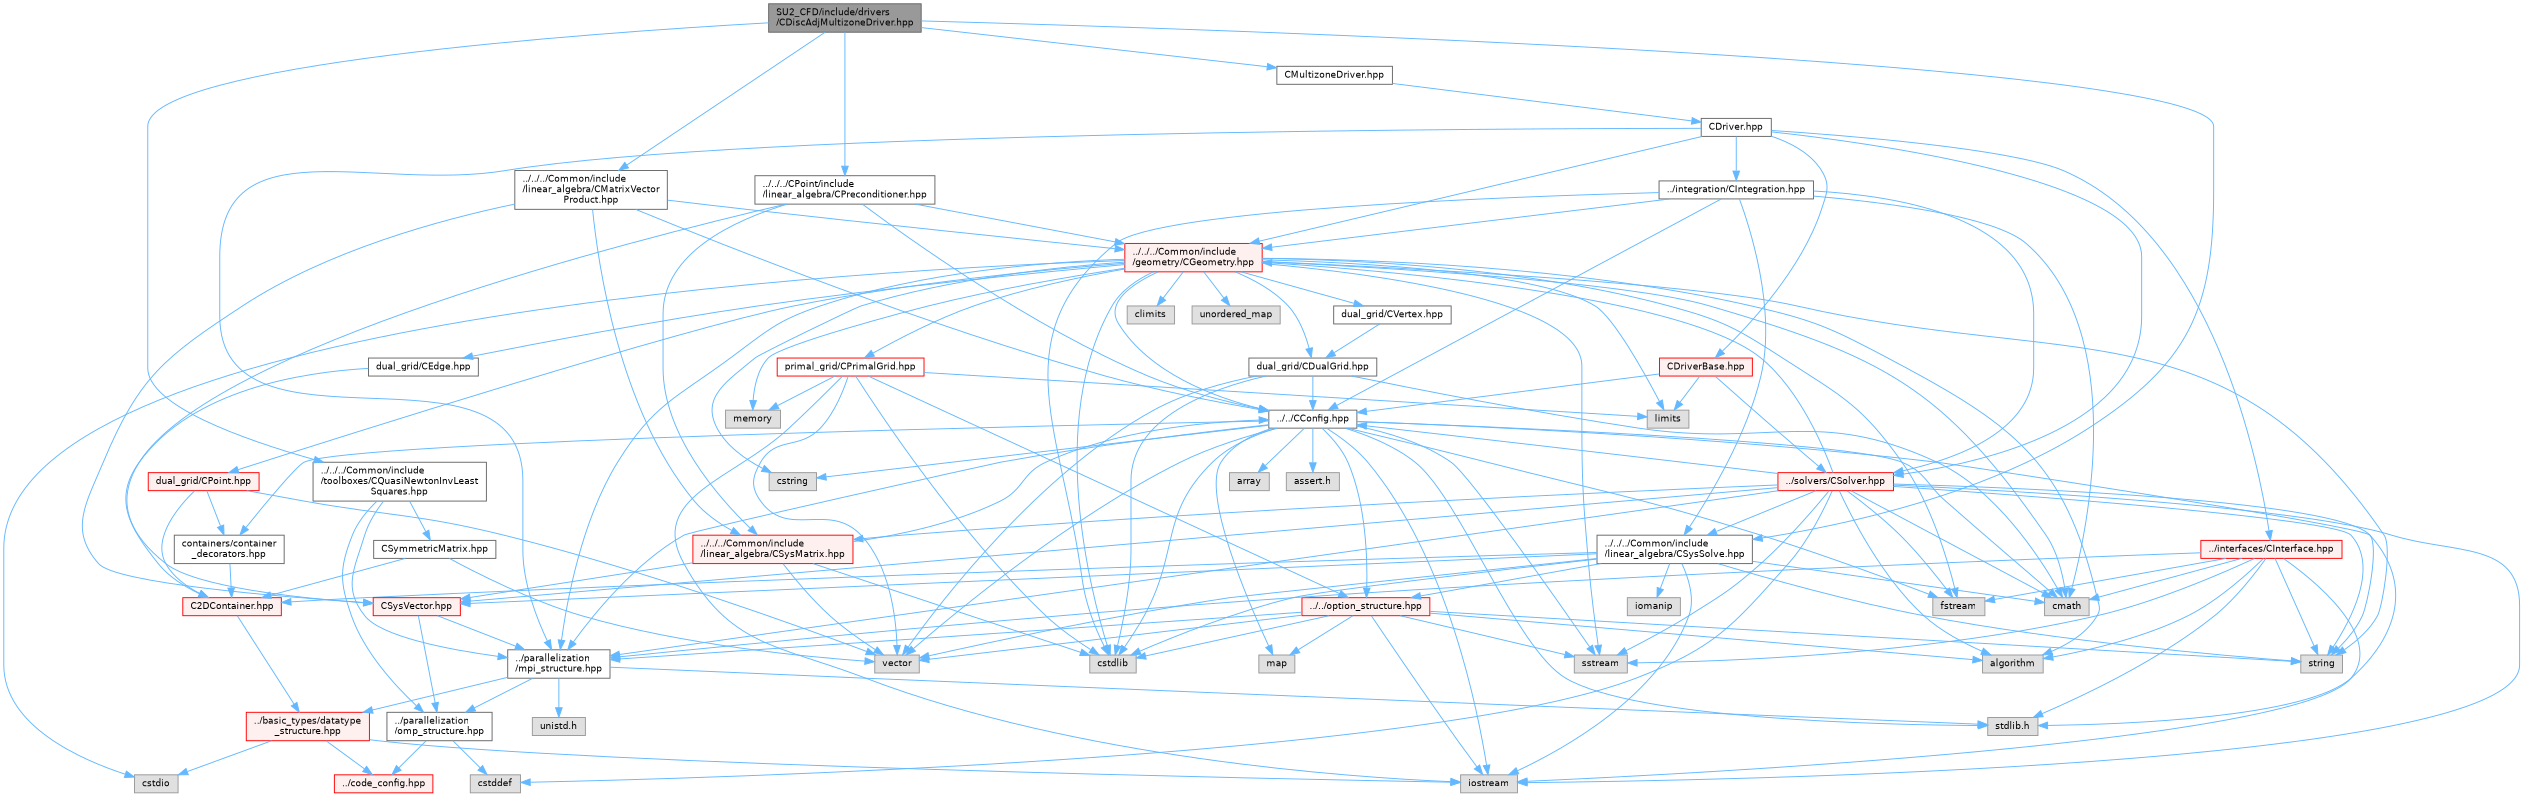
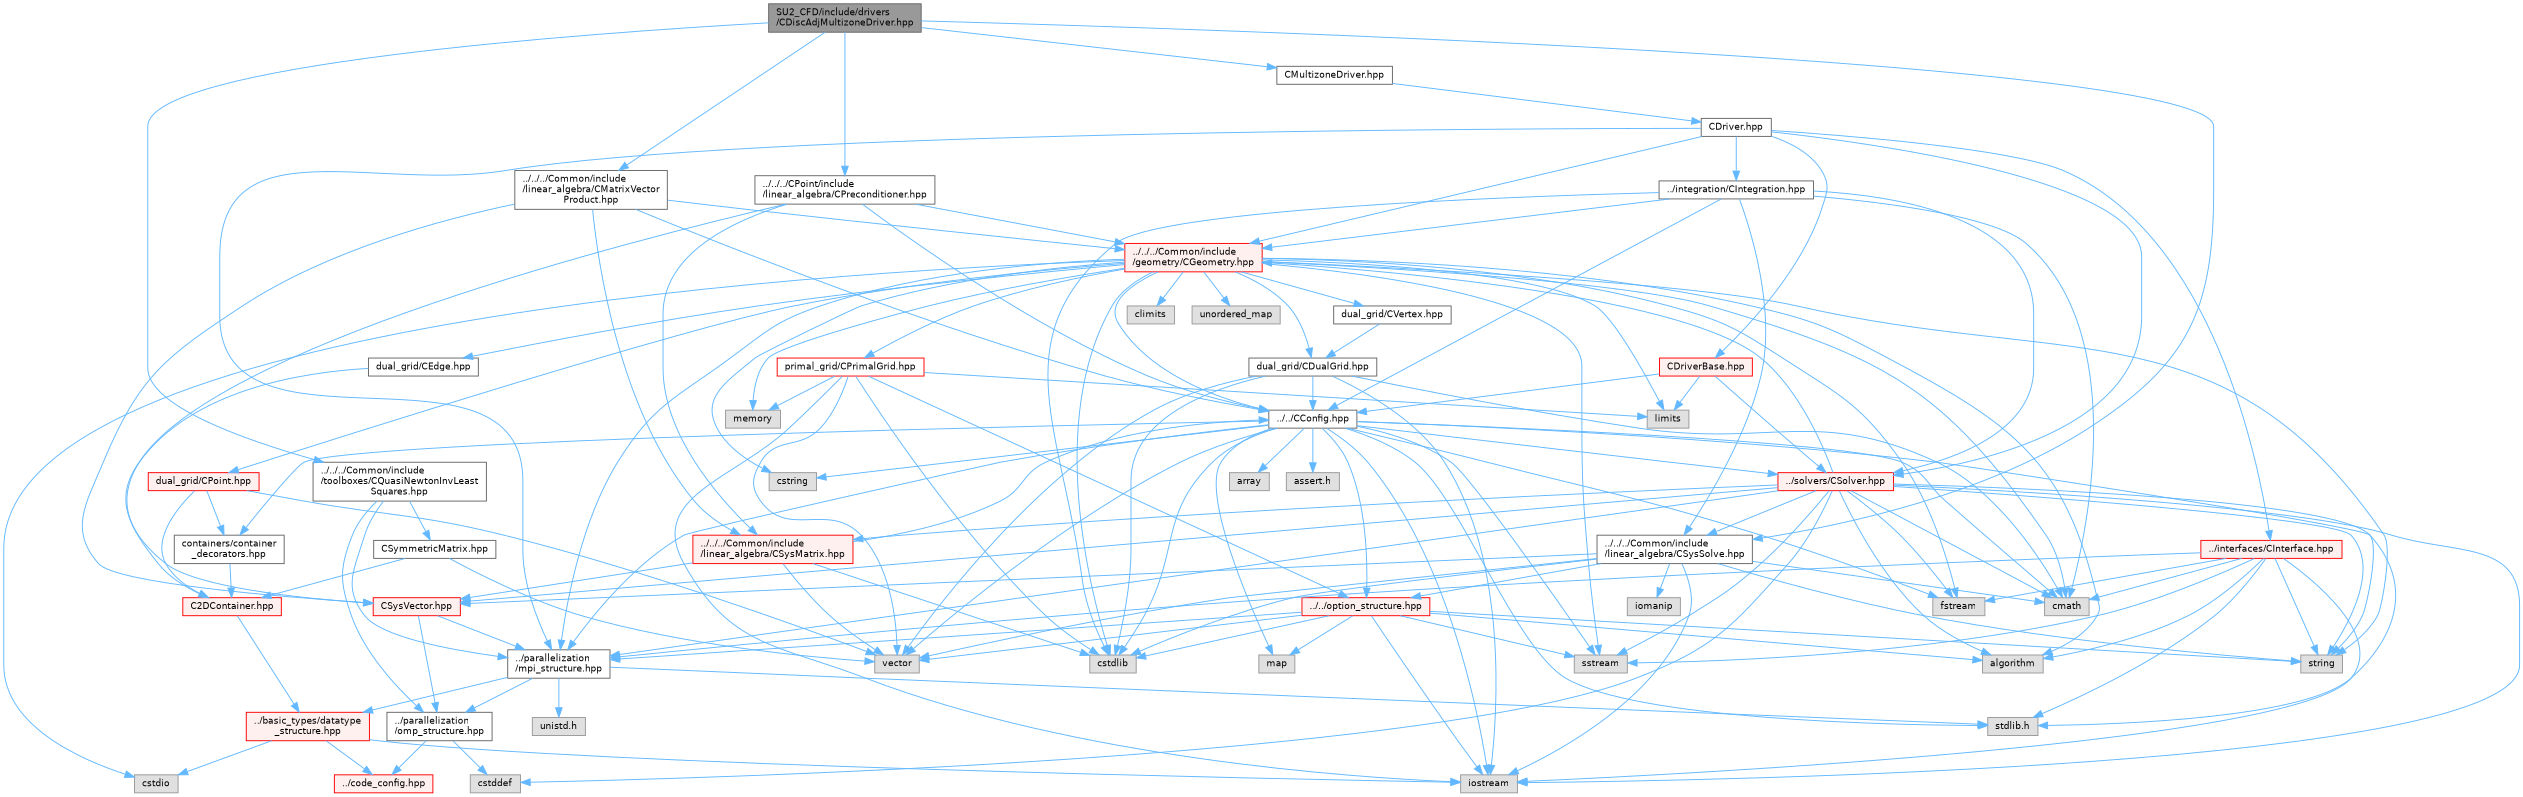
edge "../solvers/CSolver.hpp" -> "../../CConfig.hpp": reversed
edge "dual_grid/CDualGrid.hpp" -> "iostream": added
edge "../../../Common/include /linear_algebra/CSysSolve.hpp" -> "C2DContainer.hpp": removed
